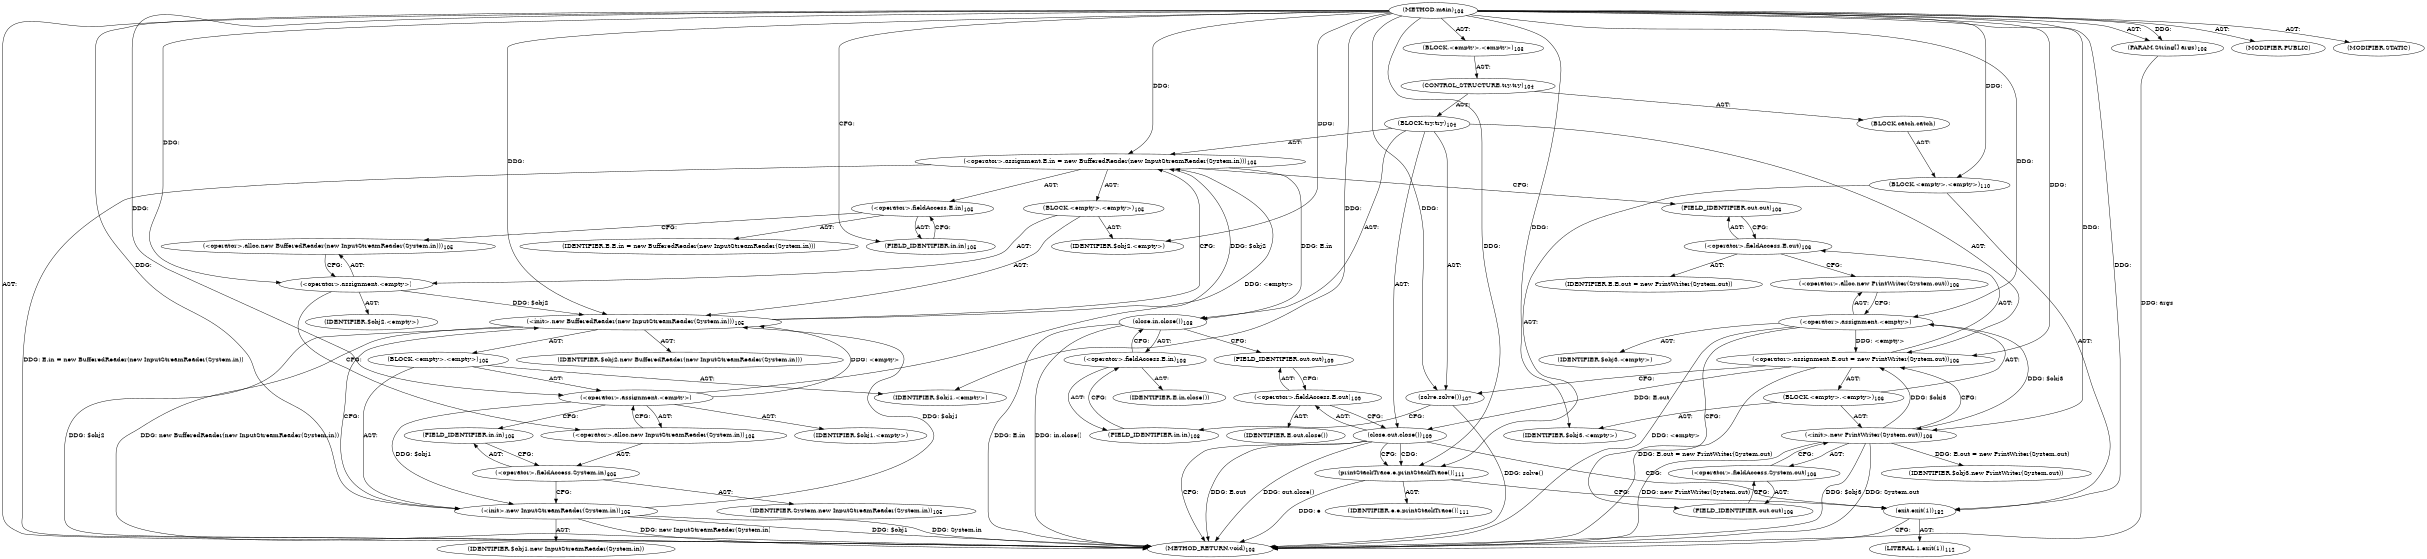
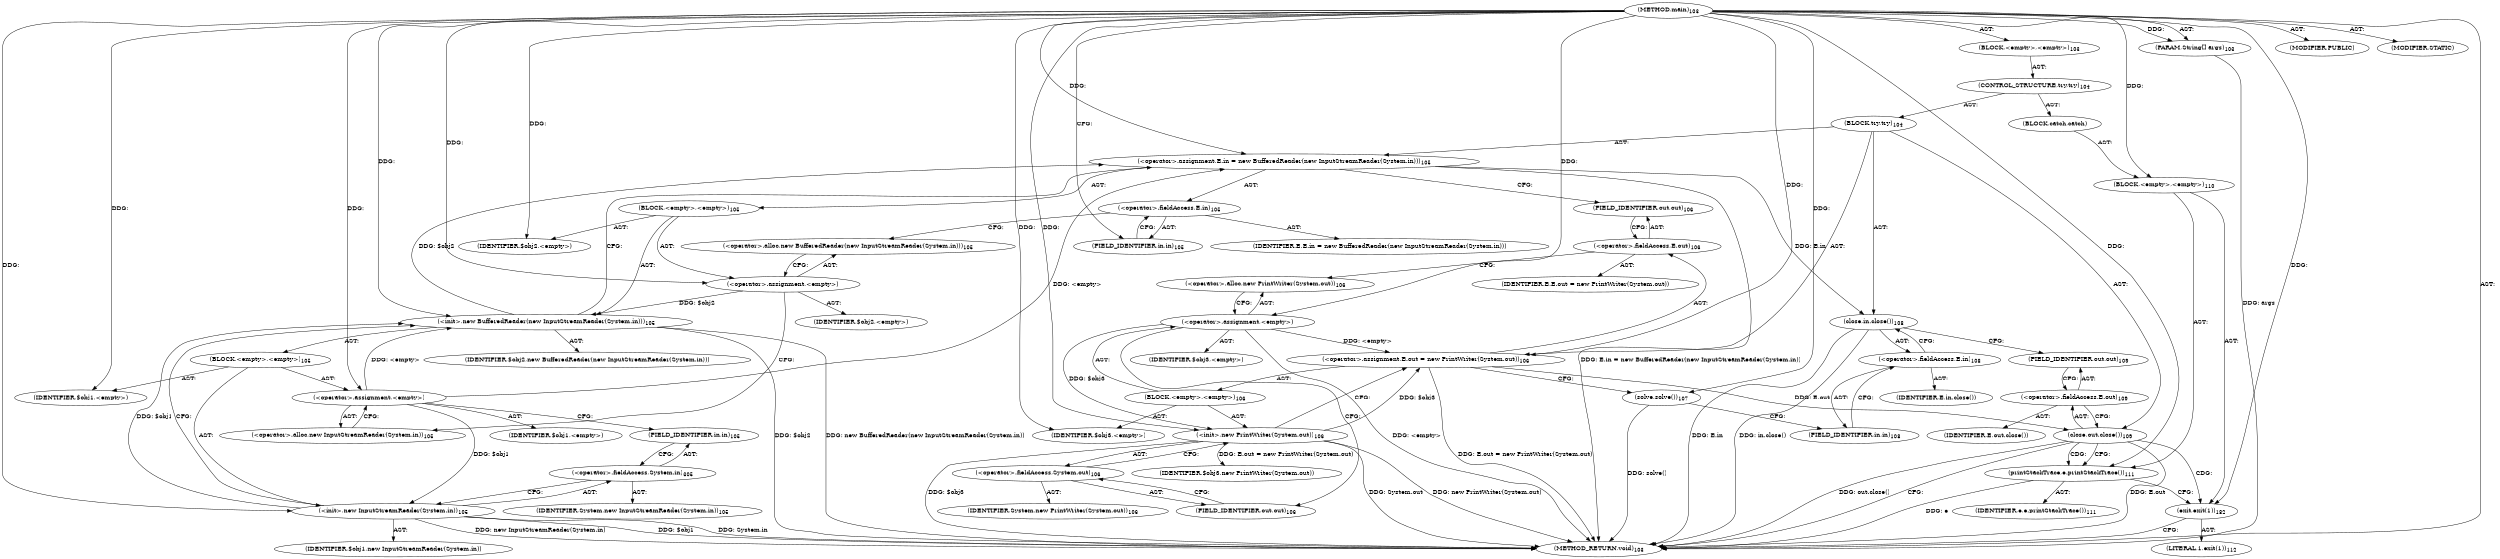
edge "(BLOCK,try,try)" -> "(solve,solve())": removed, label "AST:"
edge "(<operator>.alloc,new InputStreamReader(System.in))" -> "(<operator>.fieldAccess,System.in)": now "(<init>,new InputStreamReader(System.in))" -> "(<operator>.fieldAccess,System.in)"
node "(IDENTIFIER,System,new PrintWriter(System.out))": added
